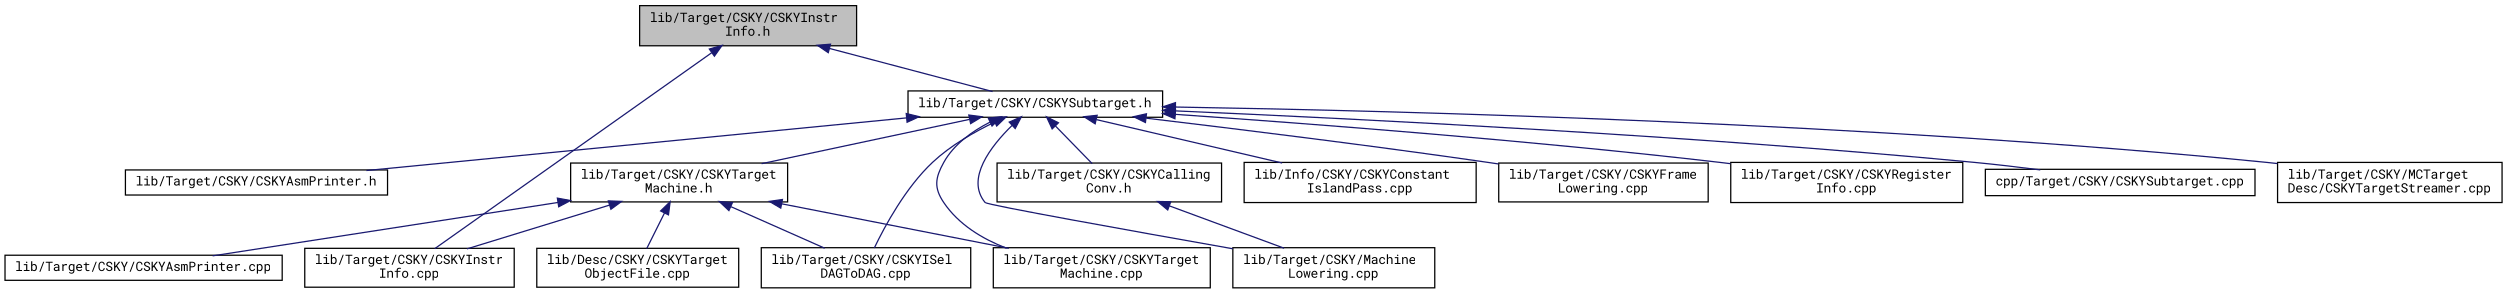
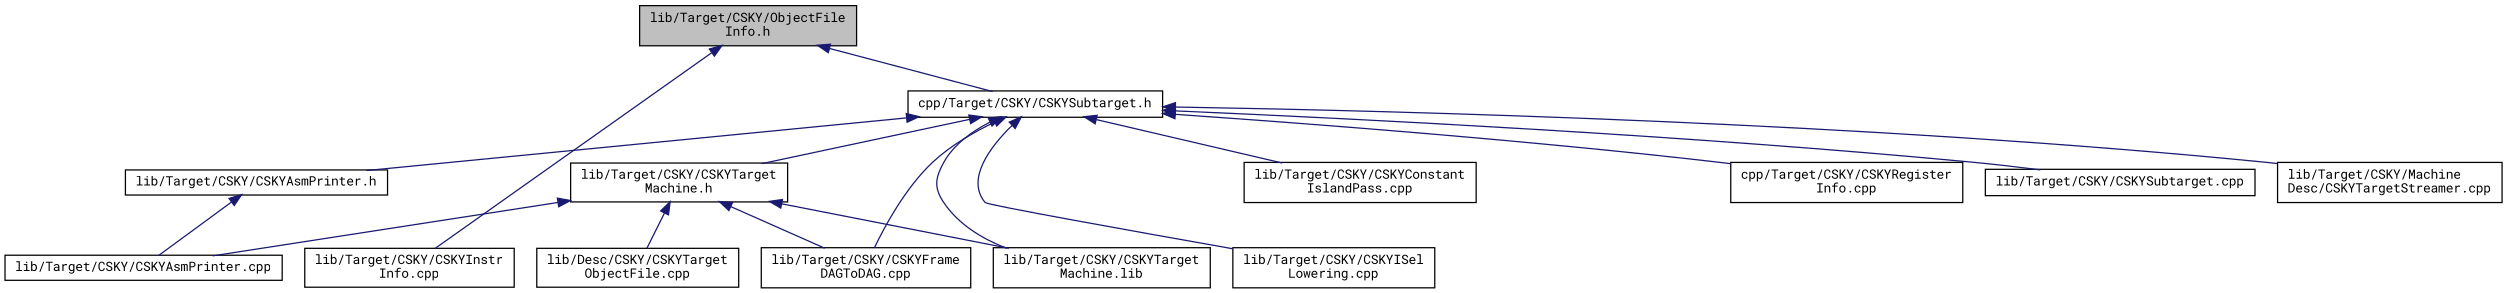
node "lib/Target/CSKY/CSKYInstr Info.h": label "lib/Target/CSKY/CSKYInstr Info.h" -> "lib/Target/CSKY/ObjectFile Info.h"
node "lib/Target/CSKY/CSKYSubtarget.h": label "lib/Target/CSKY/CSKYSubtarget.h" -> "cpp/Target/CSKY/CSKYSubtarget.h"
node "lib/Target/CSKY/CSKYCalling Conv.h": removed
node "lib/Info/CSKY/CSKYConstant IslandPass.cpp": label "lib/Info/CSKY/CSKYConstant IslandPass.cpp" -> "lib/Target/CSKY/CSKYConstant IslandPass.cpp"
node "lib/Target/CSKY/CSKYFrame Lowering.cpp": removed
node "lib/Target/CSKY/CSKYRegister Info.cpp": label "lib/Target/CSKY/CSKYRegister Info.cpp" -> "cpp/Target/CSKY/CSKYRegister Info.cpp"
node "cpp/Target/CSKY/CSKYSubtarget.cpp": label "cpp/Target/CSKY/CSKYSubtarget.cpp" -> "lib/Target/CSKY/CSKYSubtarget.cpp"
node "lib/Target/CSKY/MCTarget Desc/CSKYTargetStreamer.cpp": label "lib/Target/CSKY/MCTarget Desc/CSKYTargetStreamer.cpp" -> "lib/Target/CSKY/Machine Desc/CSKYTargetStreamer.cpp"
edge "lib/Target/CSKY/CSKYInstr Info.cpp" -> "lib/Target/CSKY/CSKYTarget Machine.h": removed
edge "lib/Target/CSKY/CSKYAsmPrinter.cpp" -> "lib/Target/CSKY/CSKYAsmPrinter.h": added
node "lib/Target/CSKY/CSKYISel DAGToDAG.cpp": label "lib/Target/CSKY/CSKYISel DAGToDAG.cpp" -> "lib/Target/CSKY/CSKYFrame DAGToDAG.cpp"
node "lib/Target/CSKY/CSKYTarget Machine.cpp": label "lib/Target/CSKY/CSKYTarget Machine.cpp" -> "lib/Target/CSKY/CSKYTarget Machine.lib"
node "lib/Target/CSKY/Machine Lowering.cpp": label "lib/Target/CSKY/Machine Lowering.cpp" -> "lib/Target/CSKY/CSKYISel Lowering.cpp"
